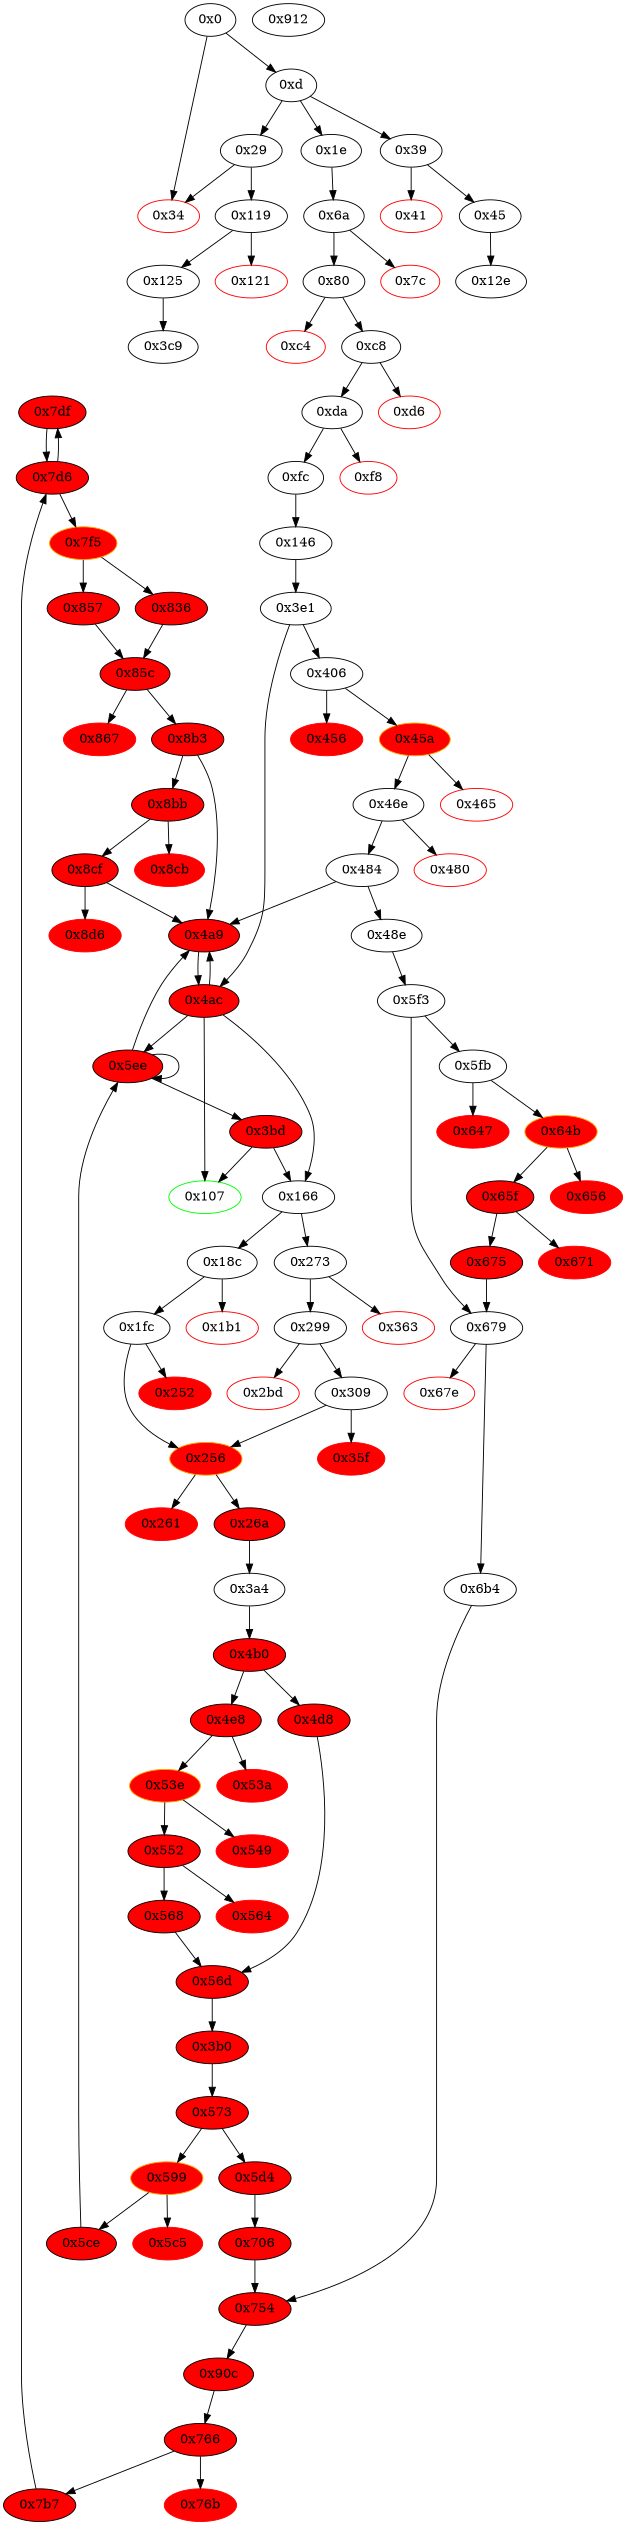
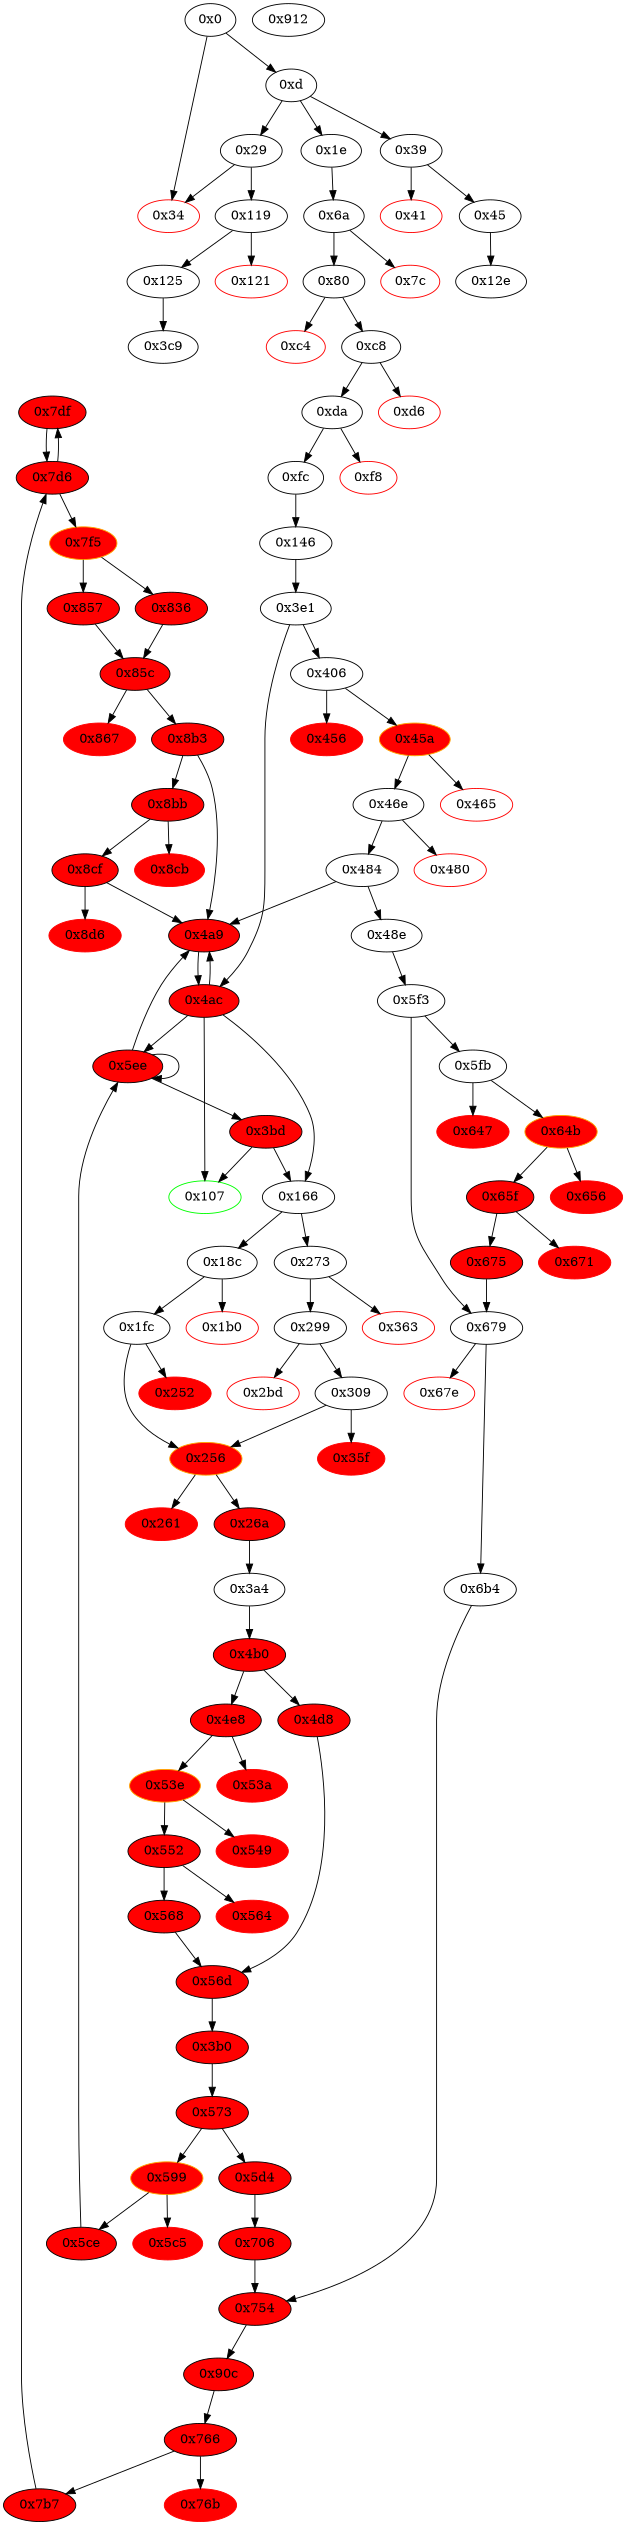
node "0x1b1": label "0x1b1" -> "0x1b0"
